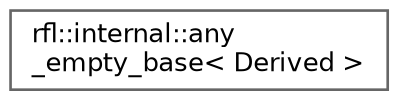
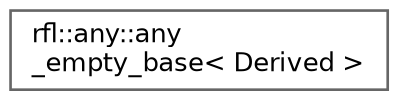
node "rfl::internal::any _empty_base< Derived >": label "rfl::internal::any _empty_base< Derived >" -> "rfl::any::any _empty_base< Derived >"
